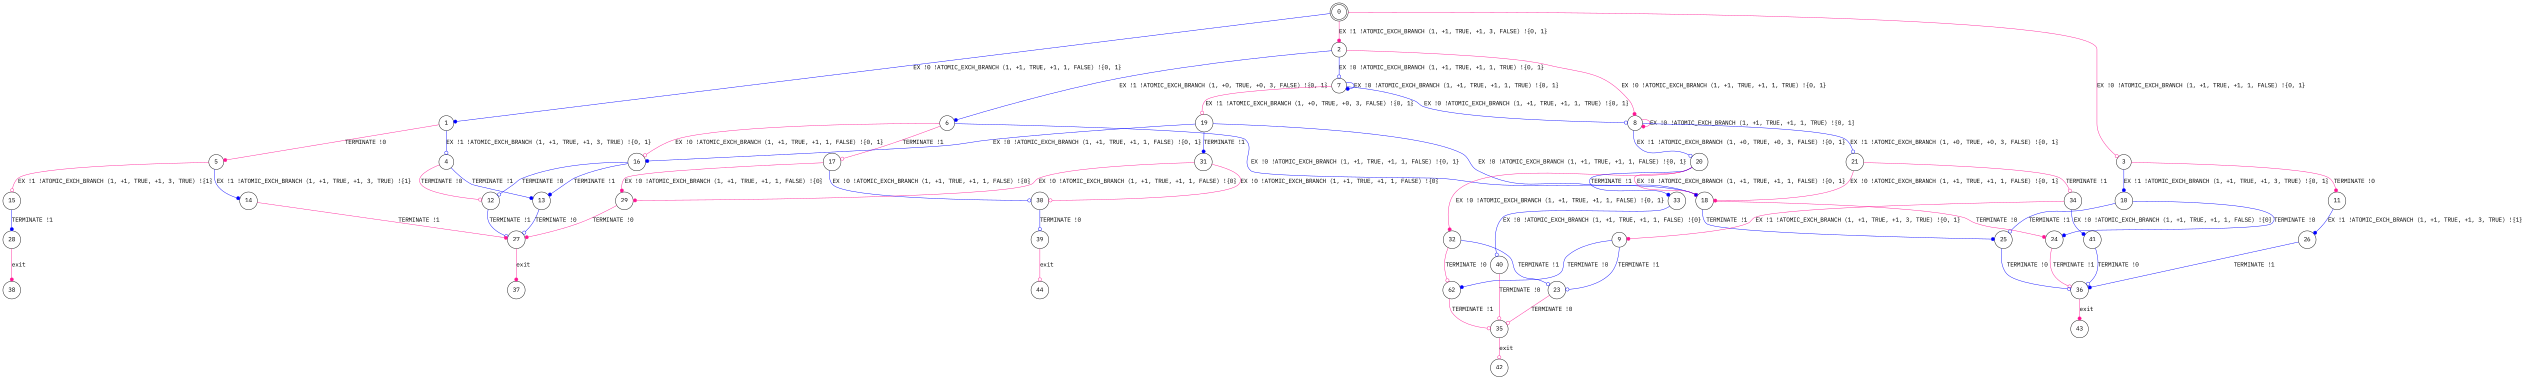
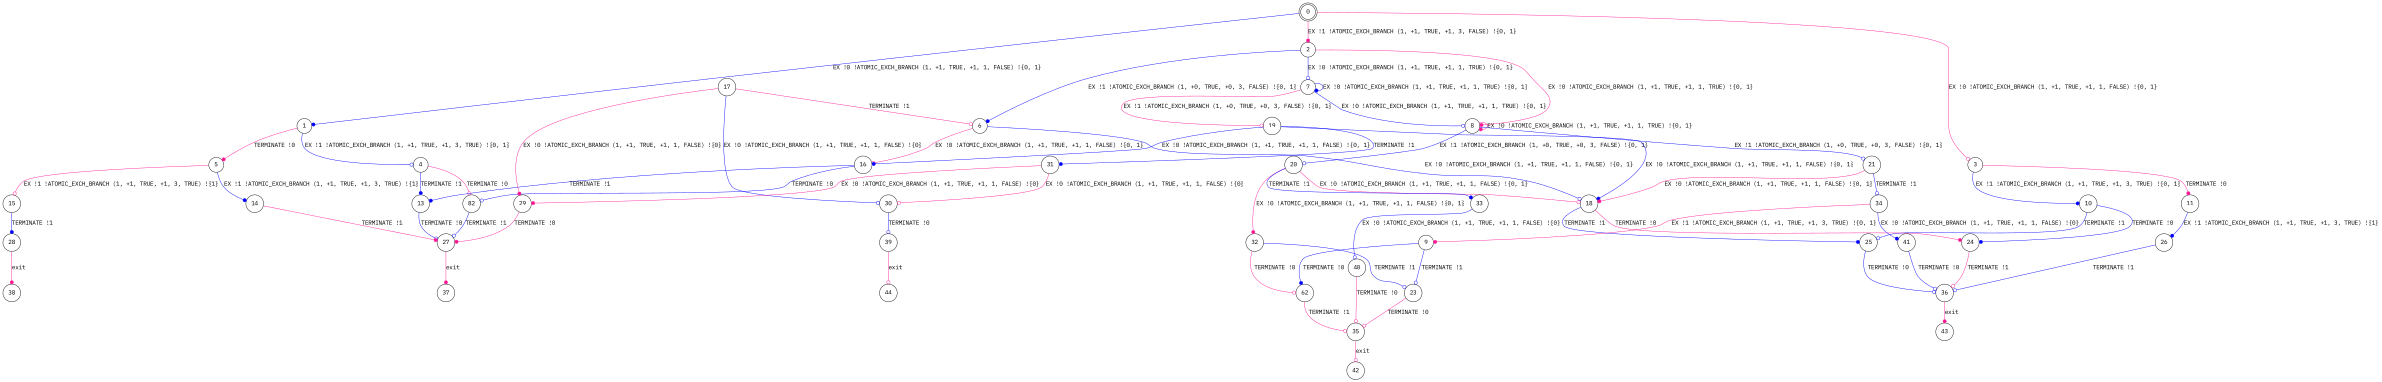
edge "6" -> "17": reversed
edge "21" -> "34": color deeppink -> blue
node "12": label "12" -> "82"
edge "26" -> "36": arrowhead dot -> odot
